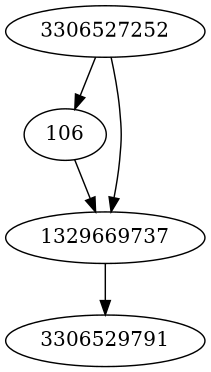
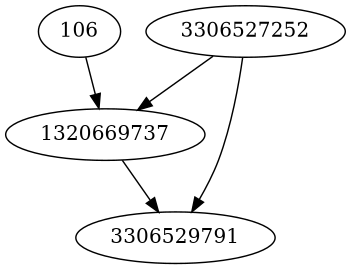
edge "3306527252" -> "106": now "3306527252" -> "3306529791"
node "1329669737": label "1329669737" -> "1320669737"
